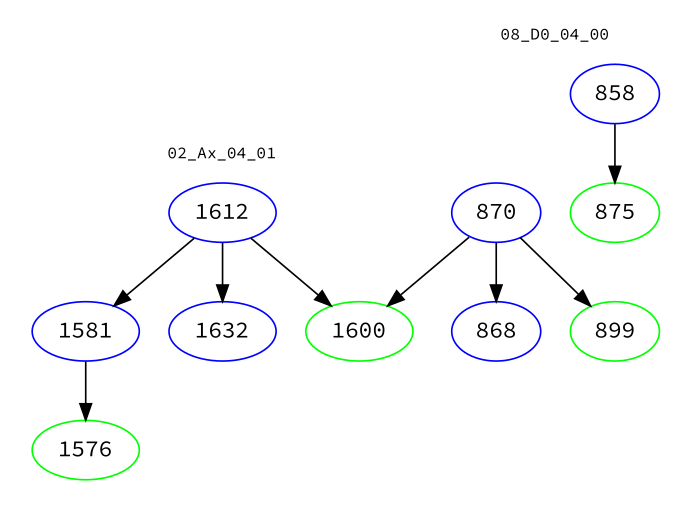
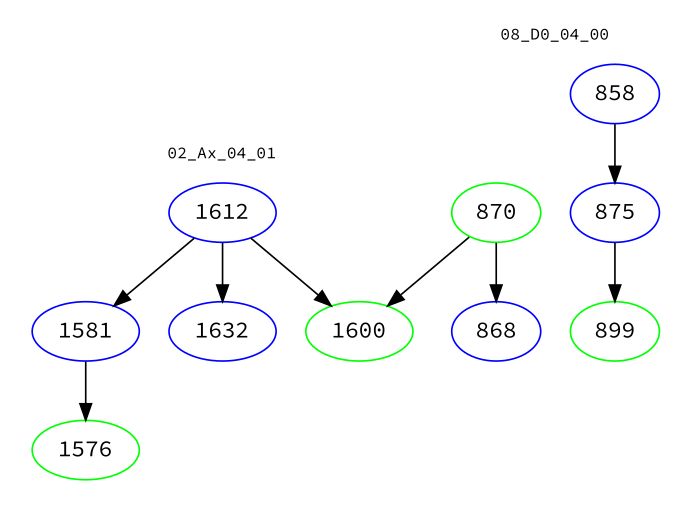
node "870": color blue -> green
node "875": color green -> blue
edge "870" -> "899": now "875" -> "899"
